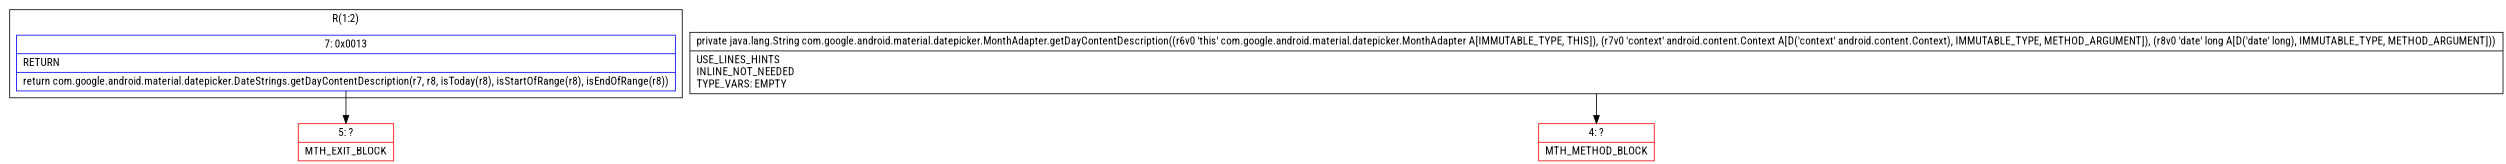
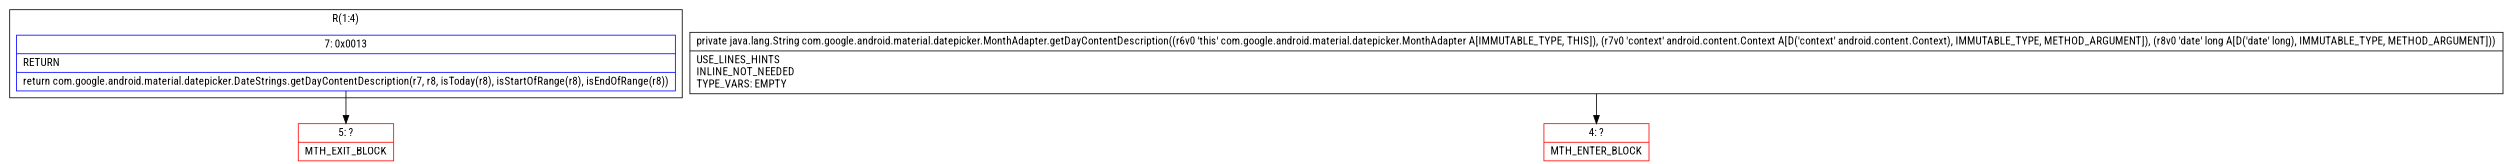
cluster "R(1:2)": label "R(1:2)" -> "R(1:4)"
node "4: ?": text "MTH_METHOD_BLOCK" -> "MTH_ENTER_BLOCK"
